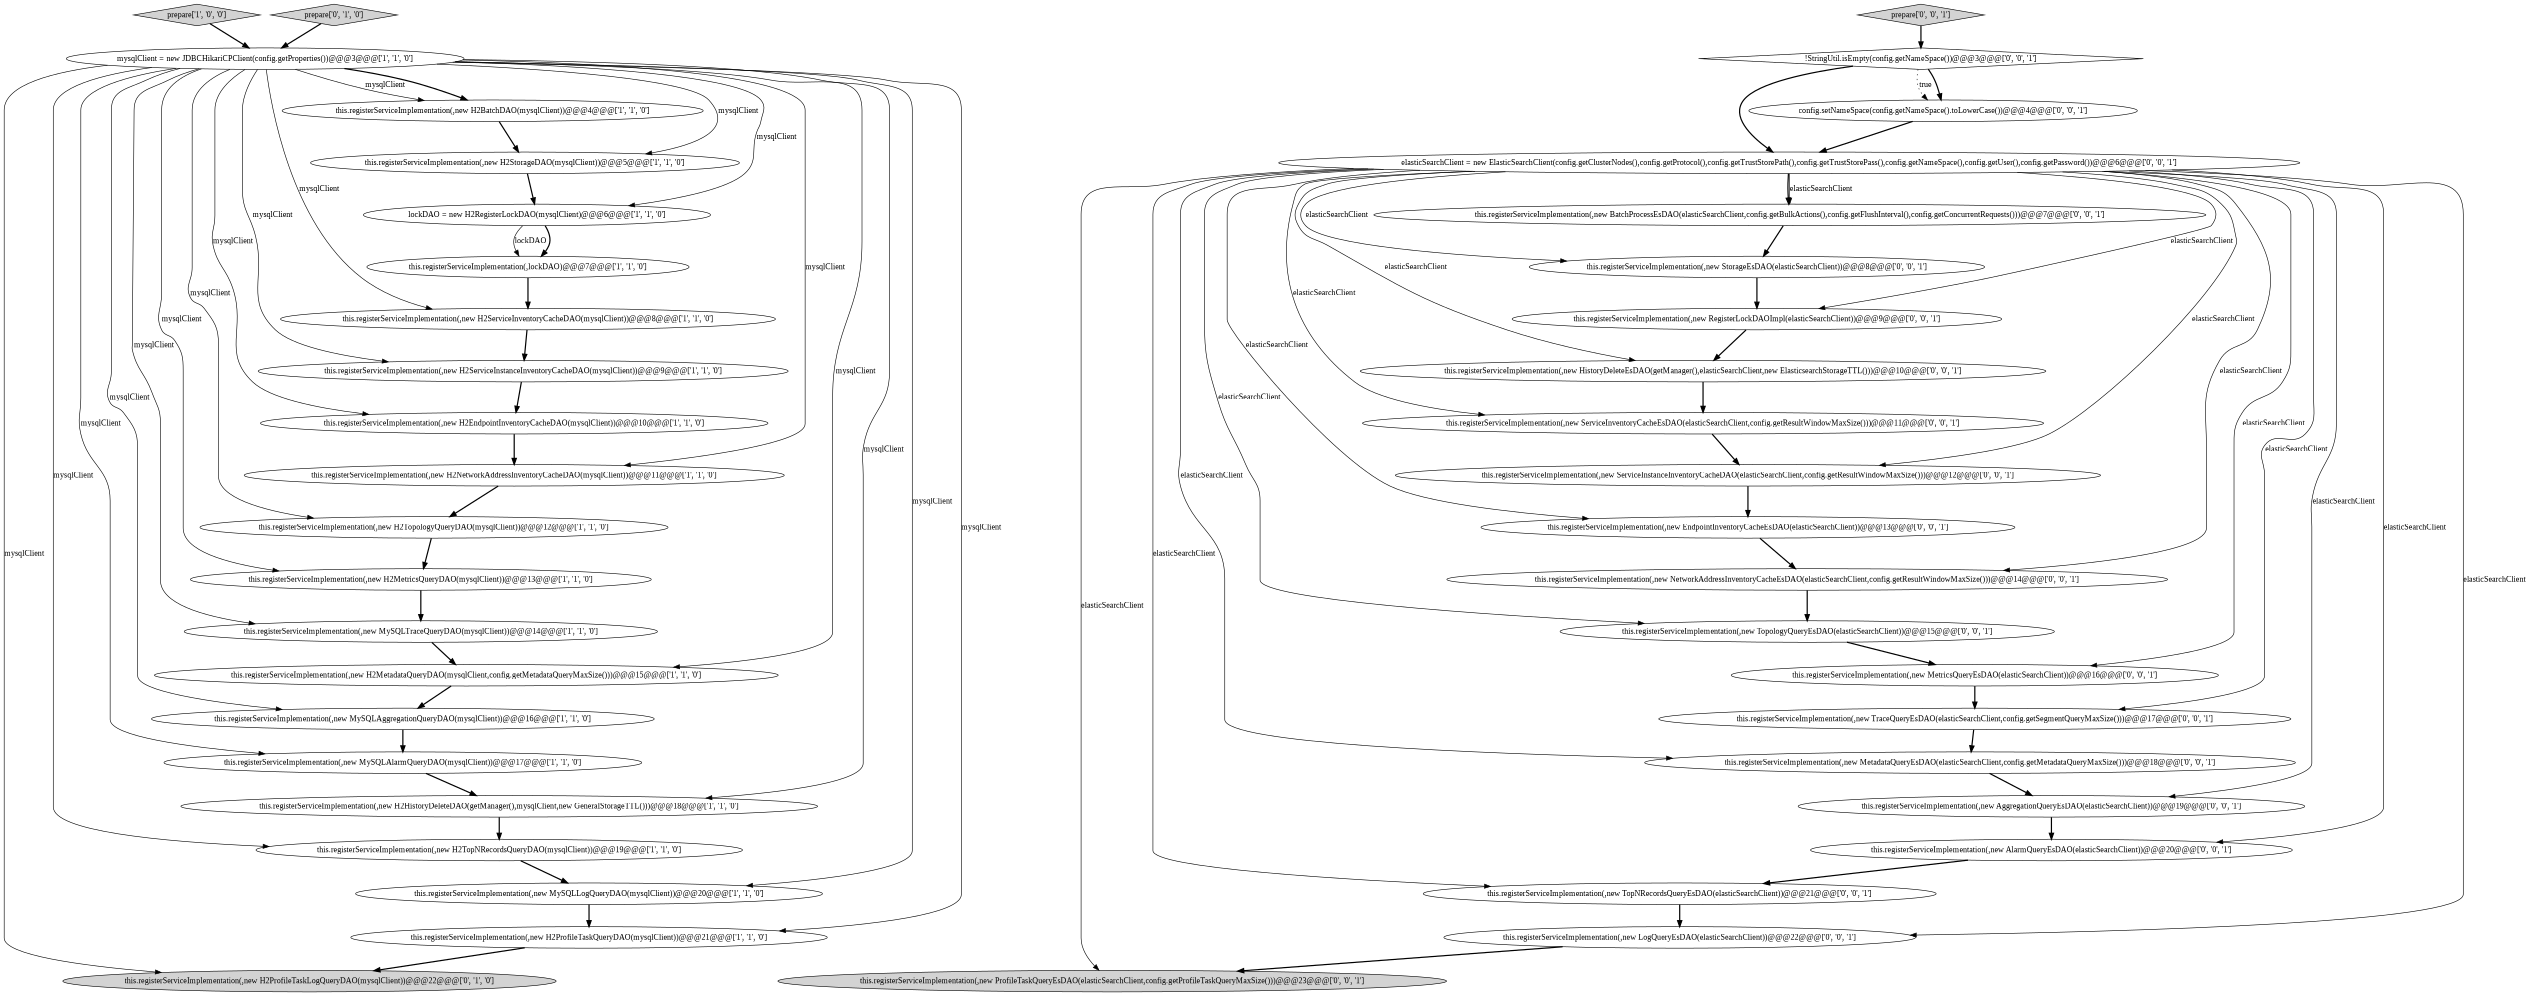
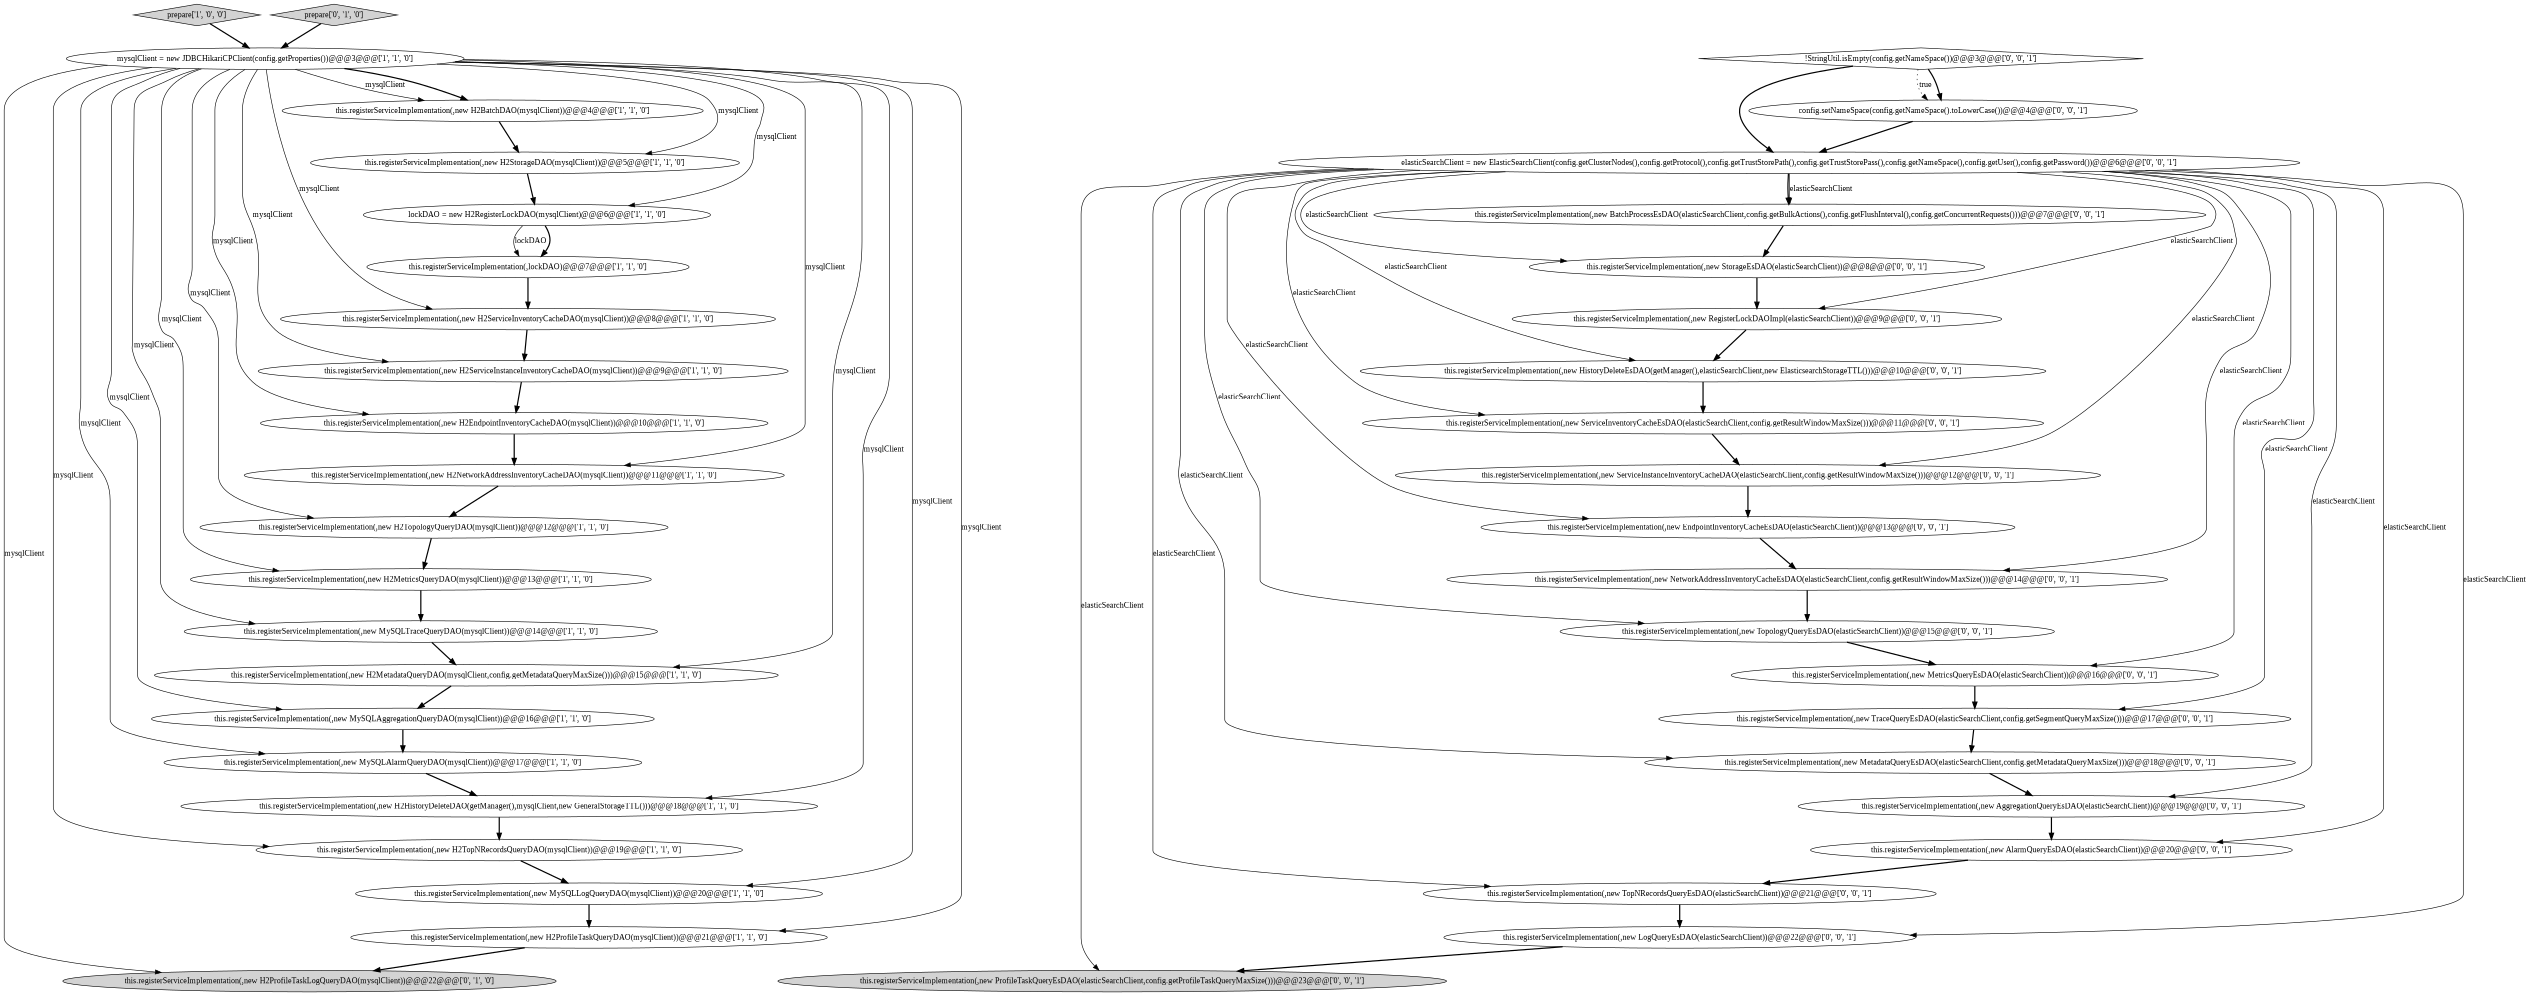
node "prepare['0', '0', '1']": removed
